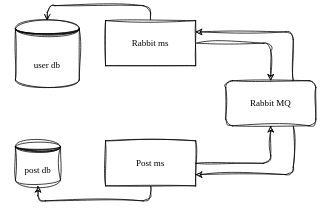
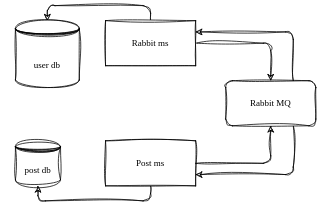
edge "Rabbit ms" -> "user db": arrowhead open -> classic
